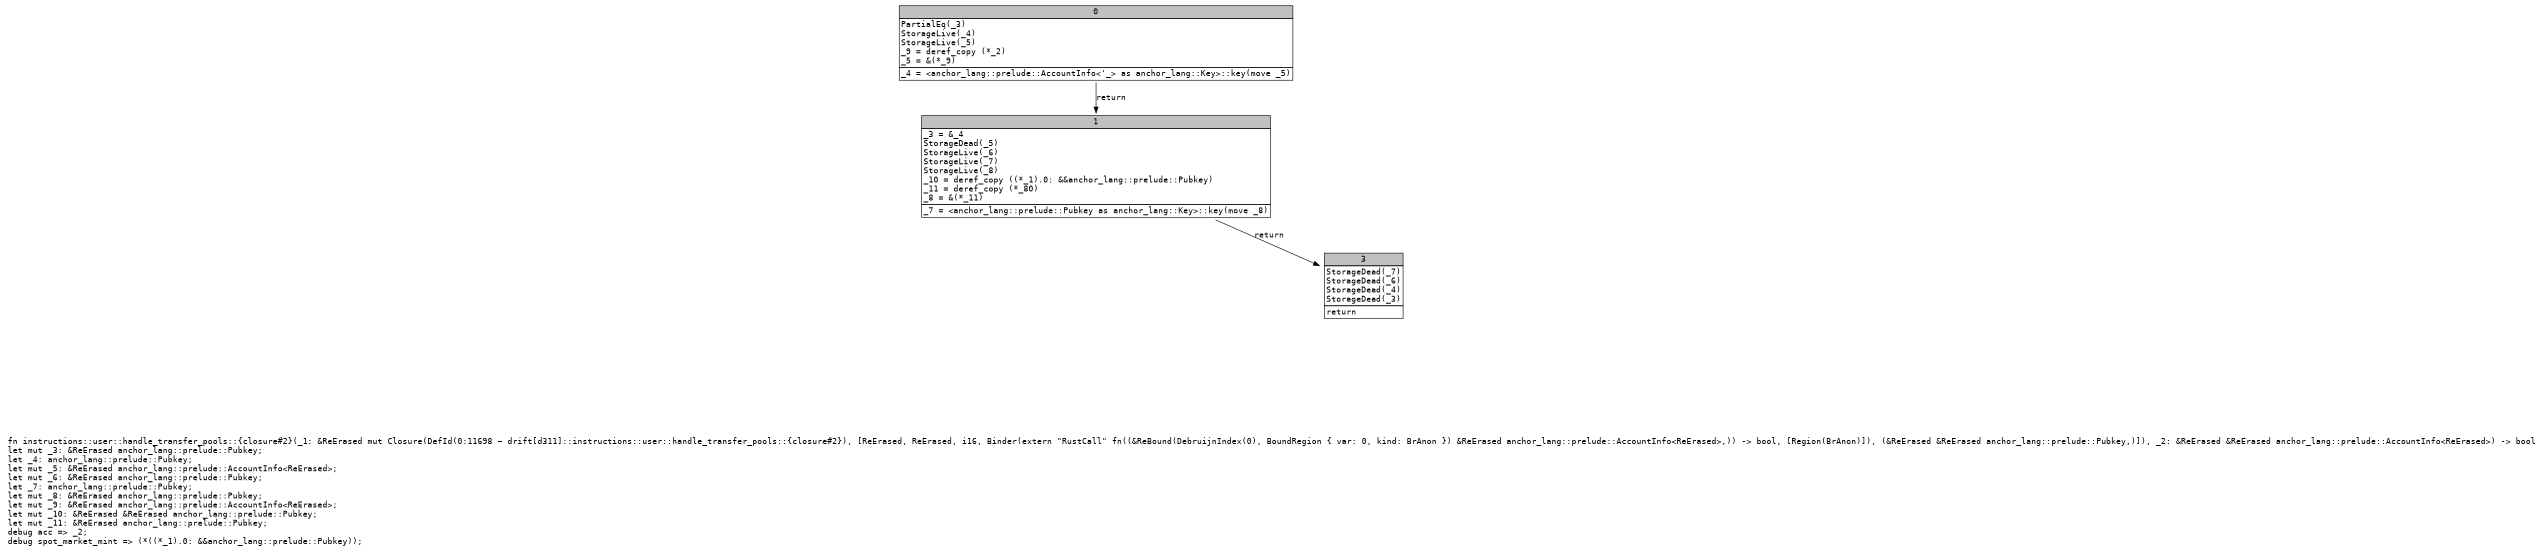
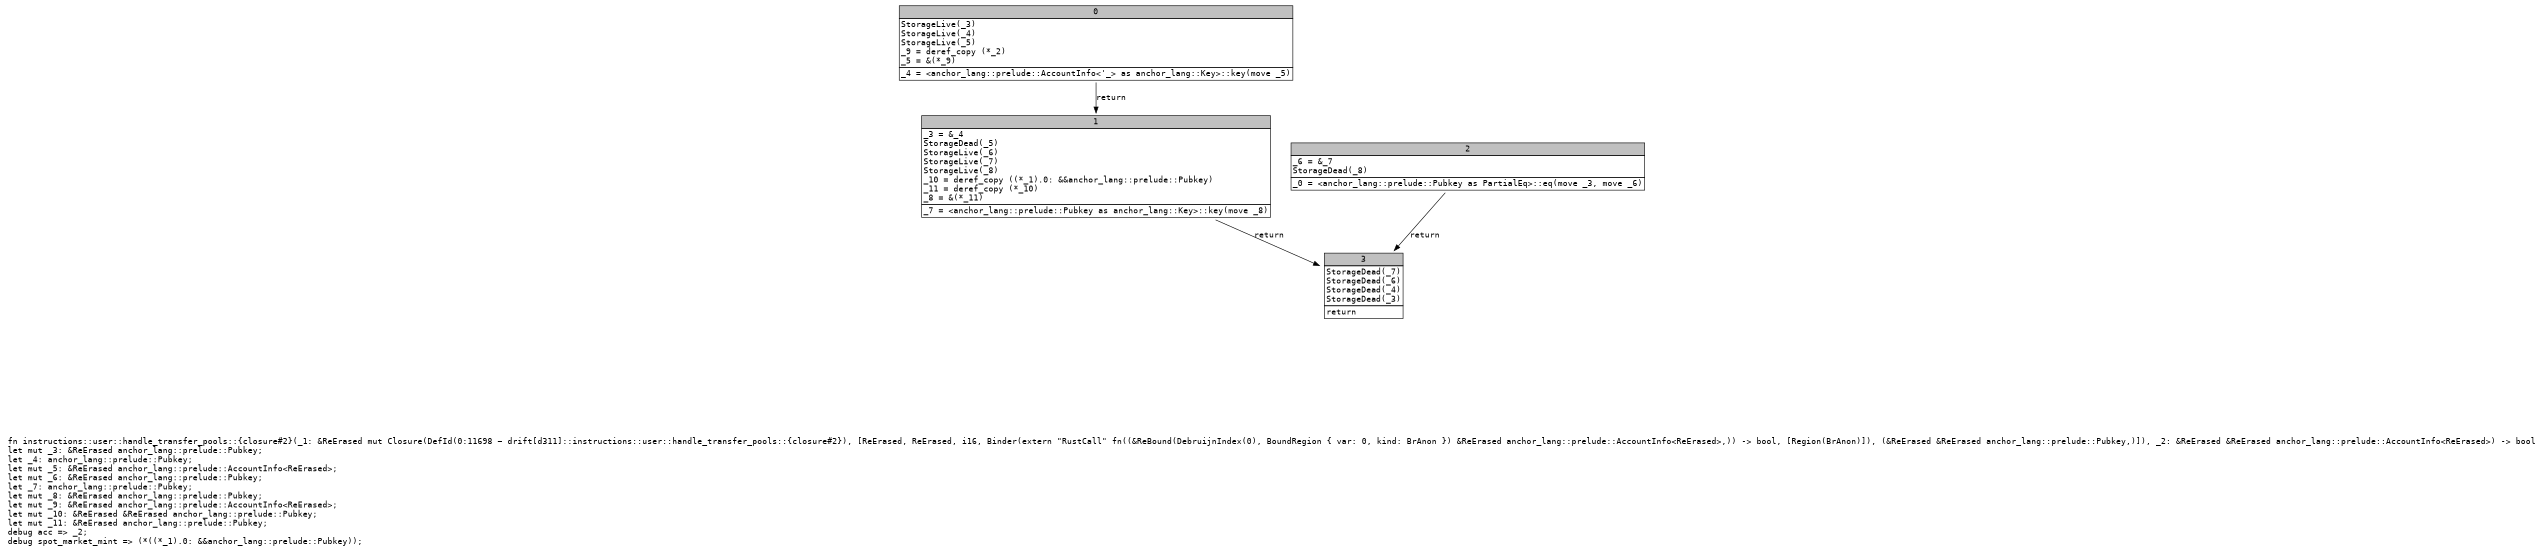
node "0": text "PartialEq(_3)" -> "StorageLive(_3)"
node "2": added
node "1": text "_11 = deref_copy (*_80)" -> "_11 = deref_copy (*_10)"
